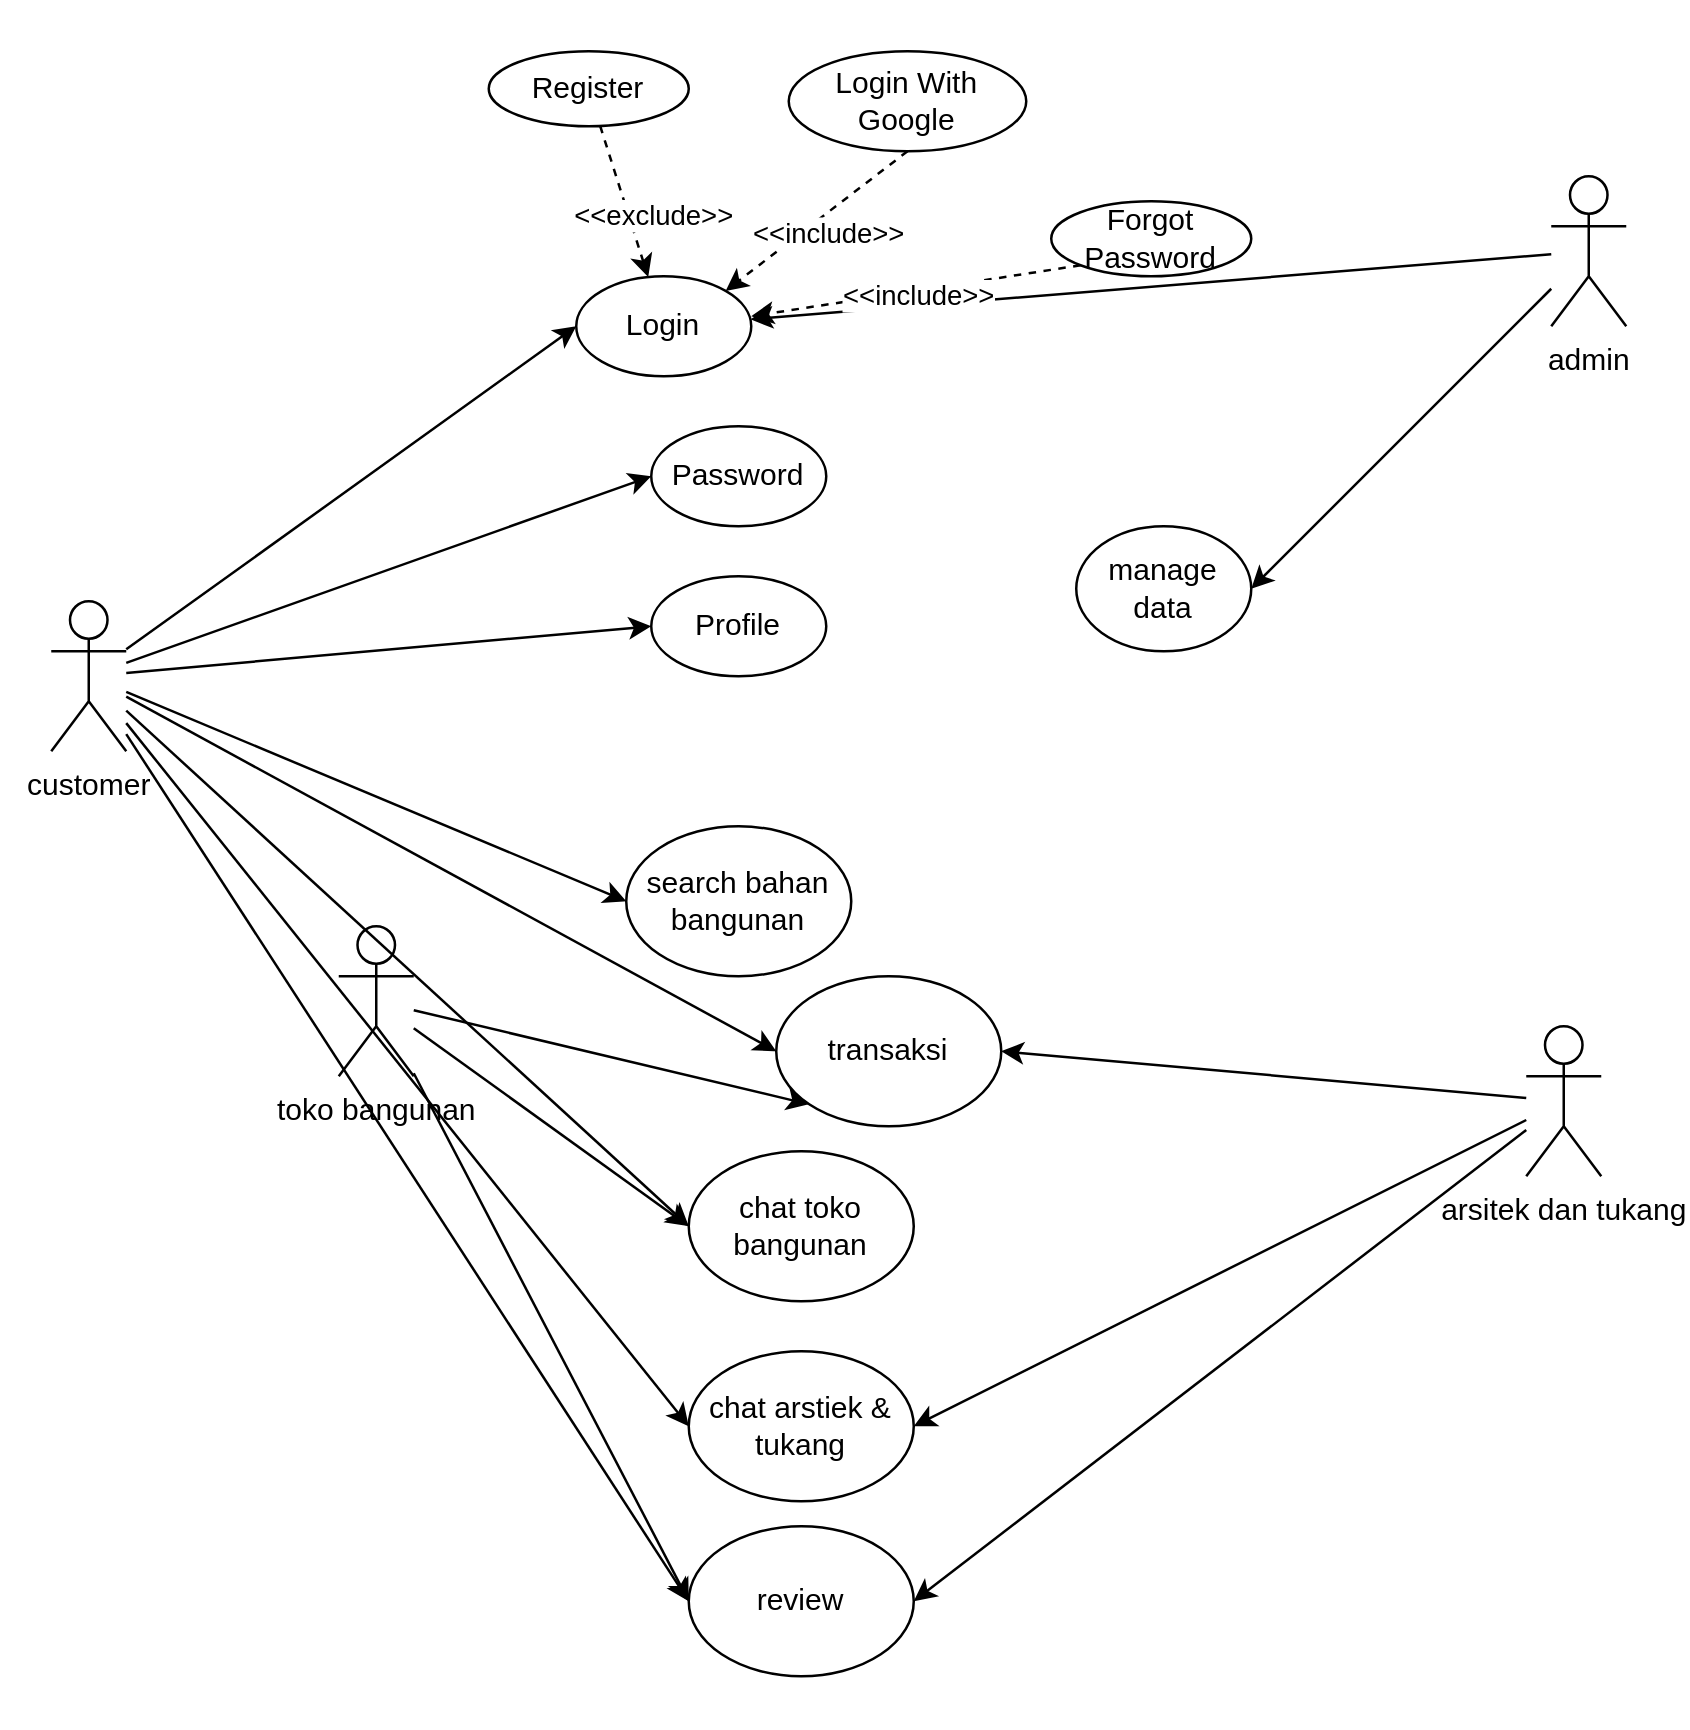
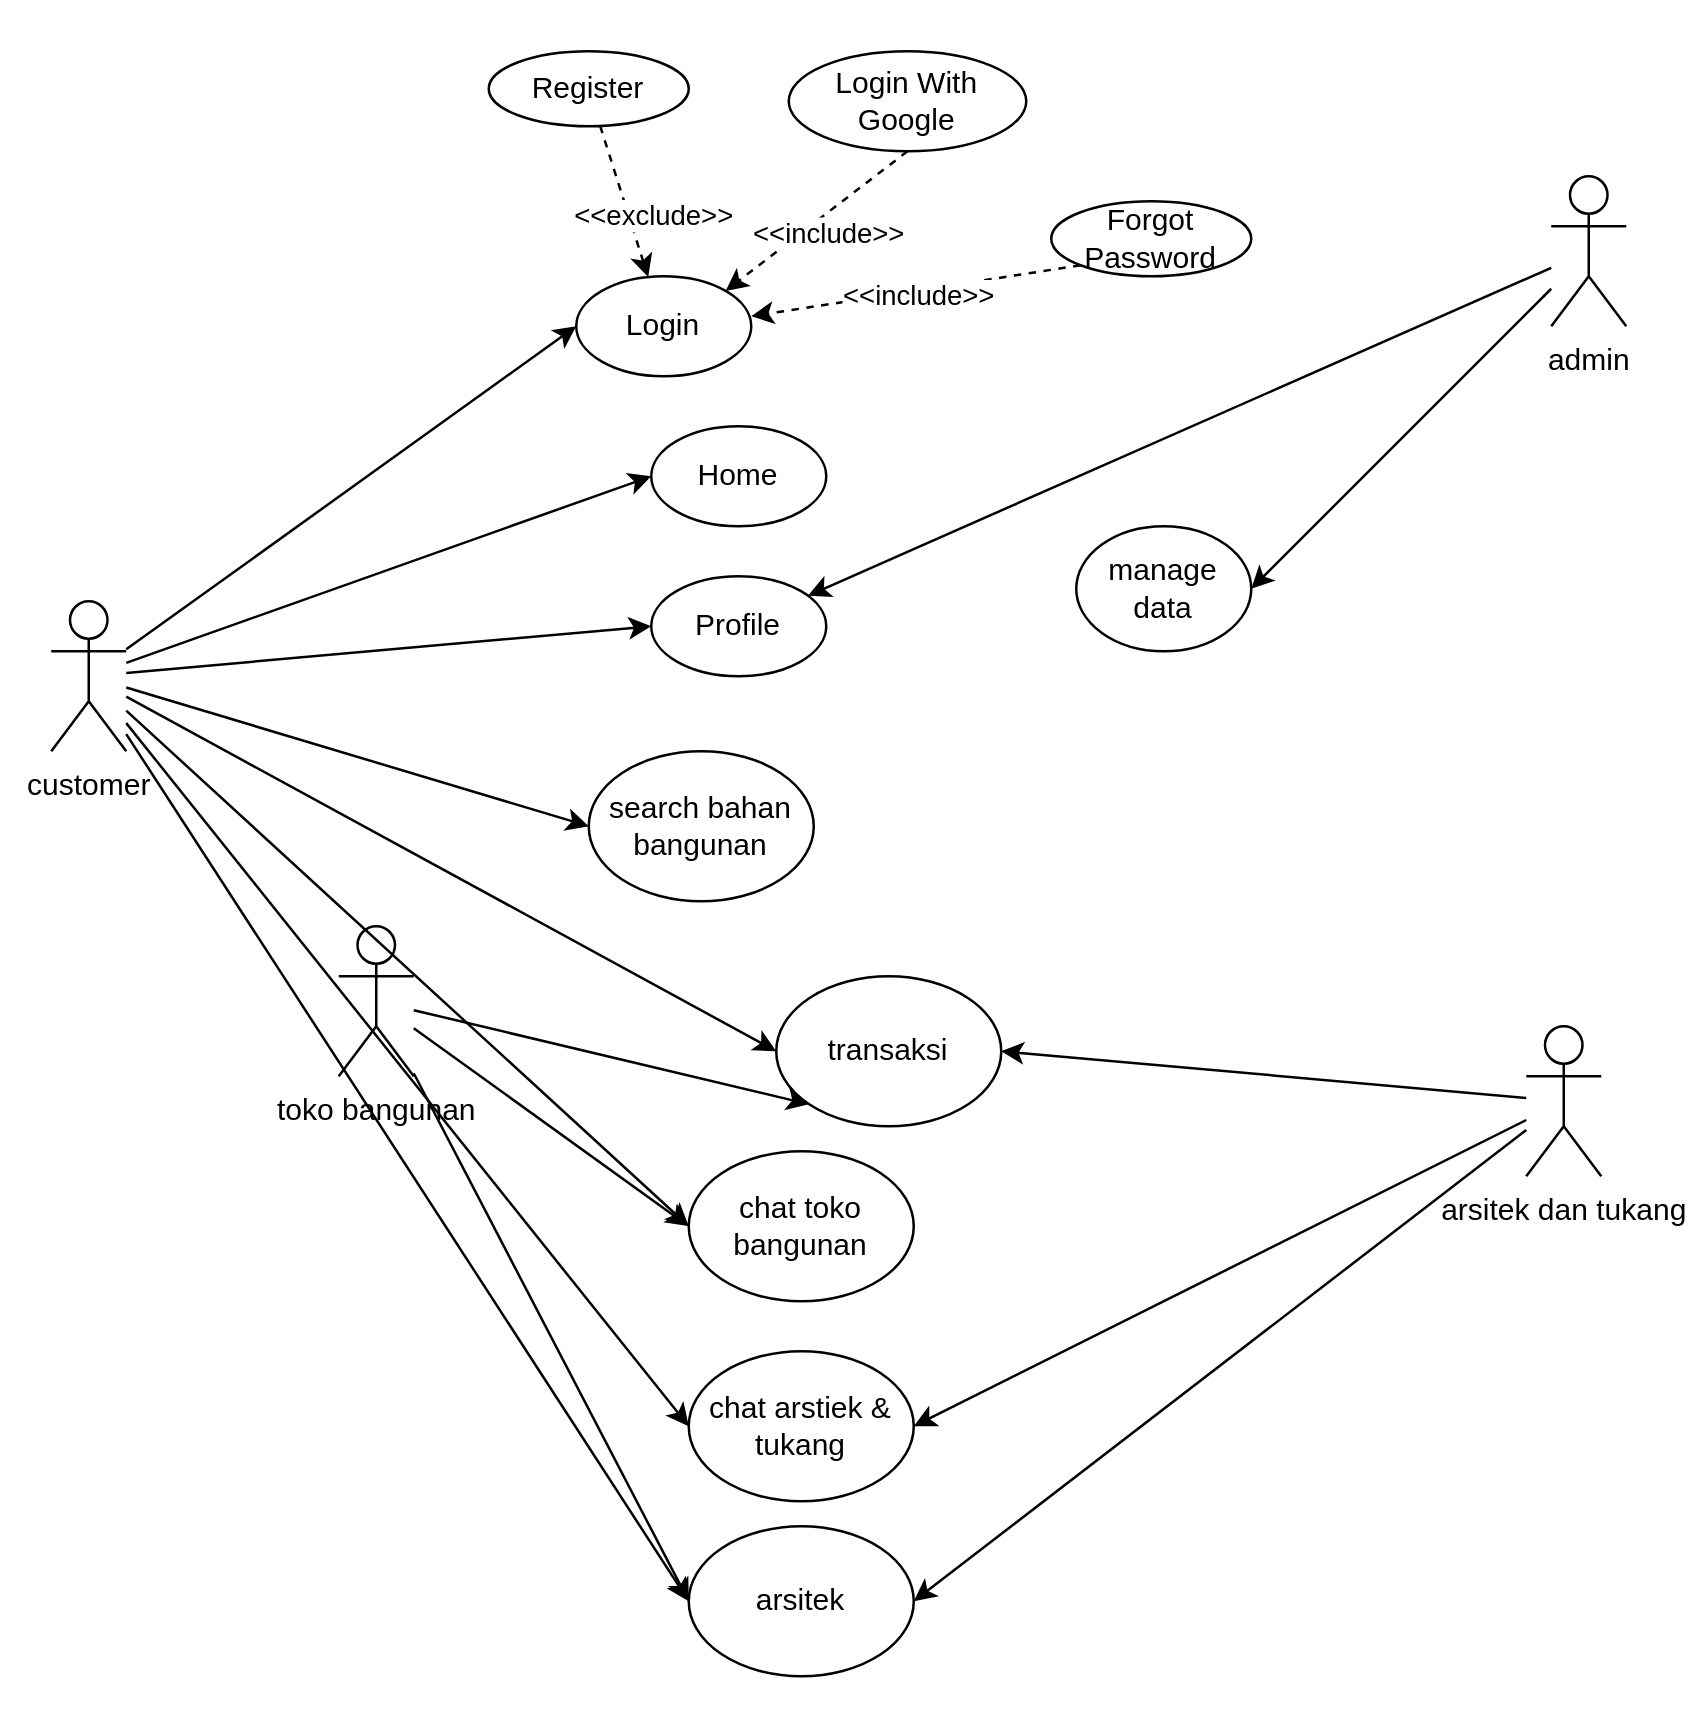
edge "admin" -> "Login": now "admin" -> "Profile"
node "Password": label "Password" -> "Home"
node "search bahan bangunan": moved (739, 901) -> (701, 826)
node "review": label "review" -> "arsitek"
